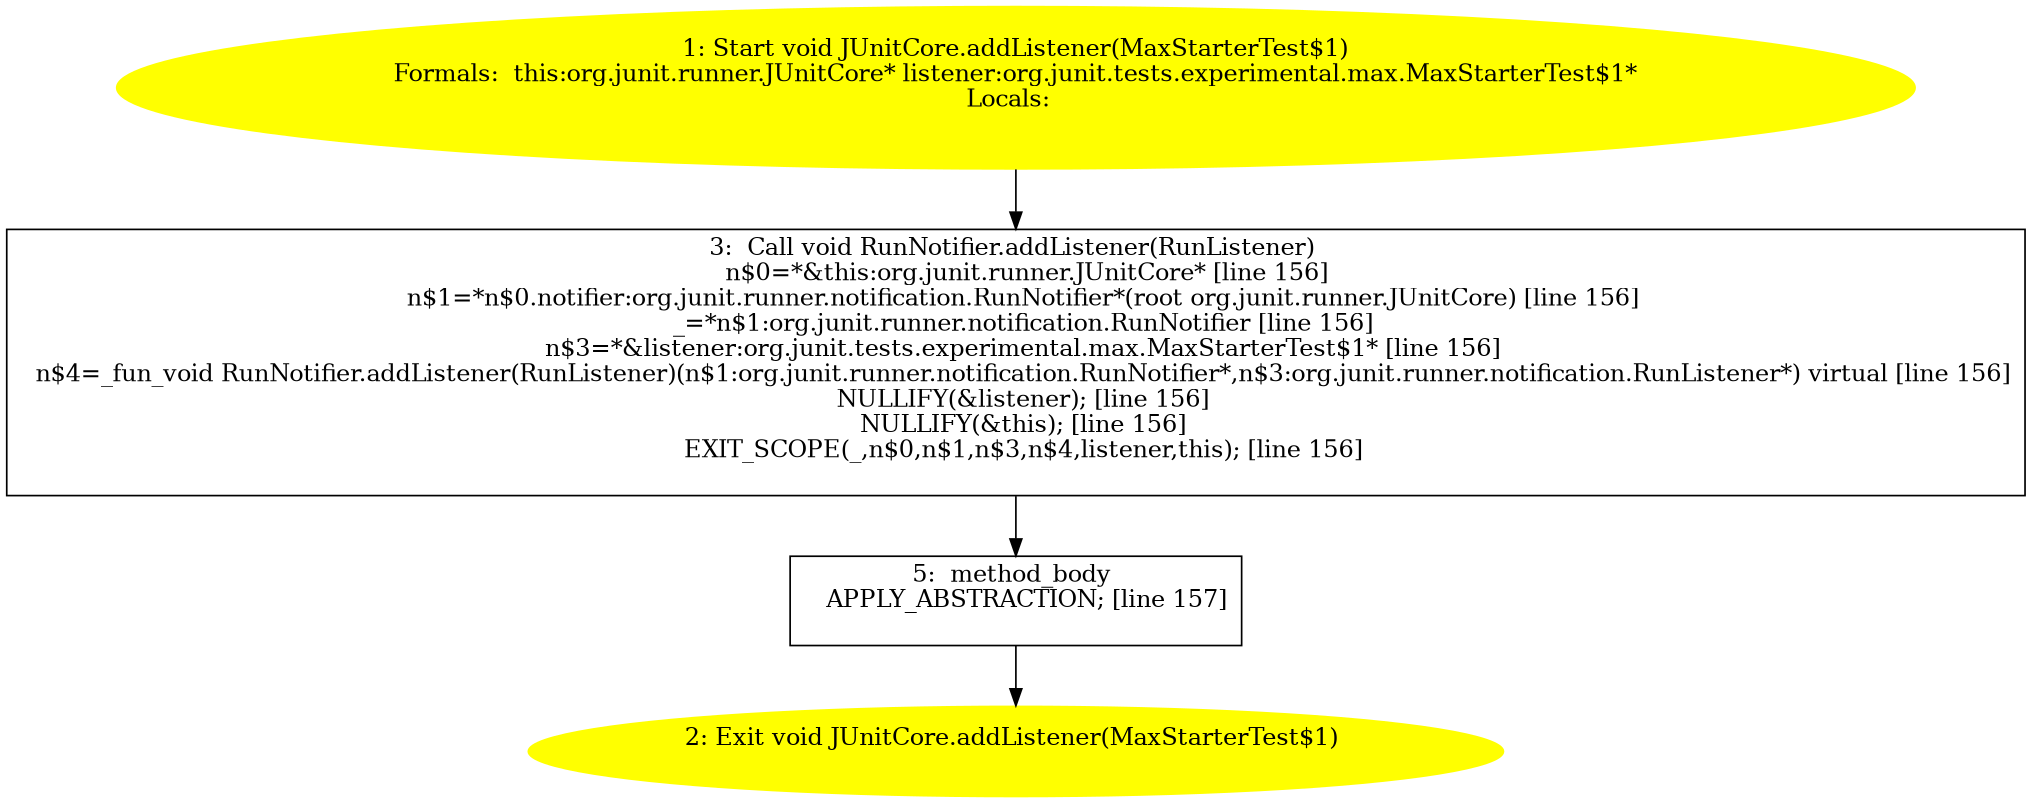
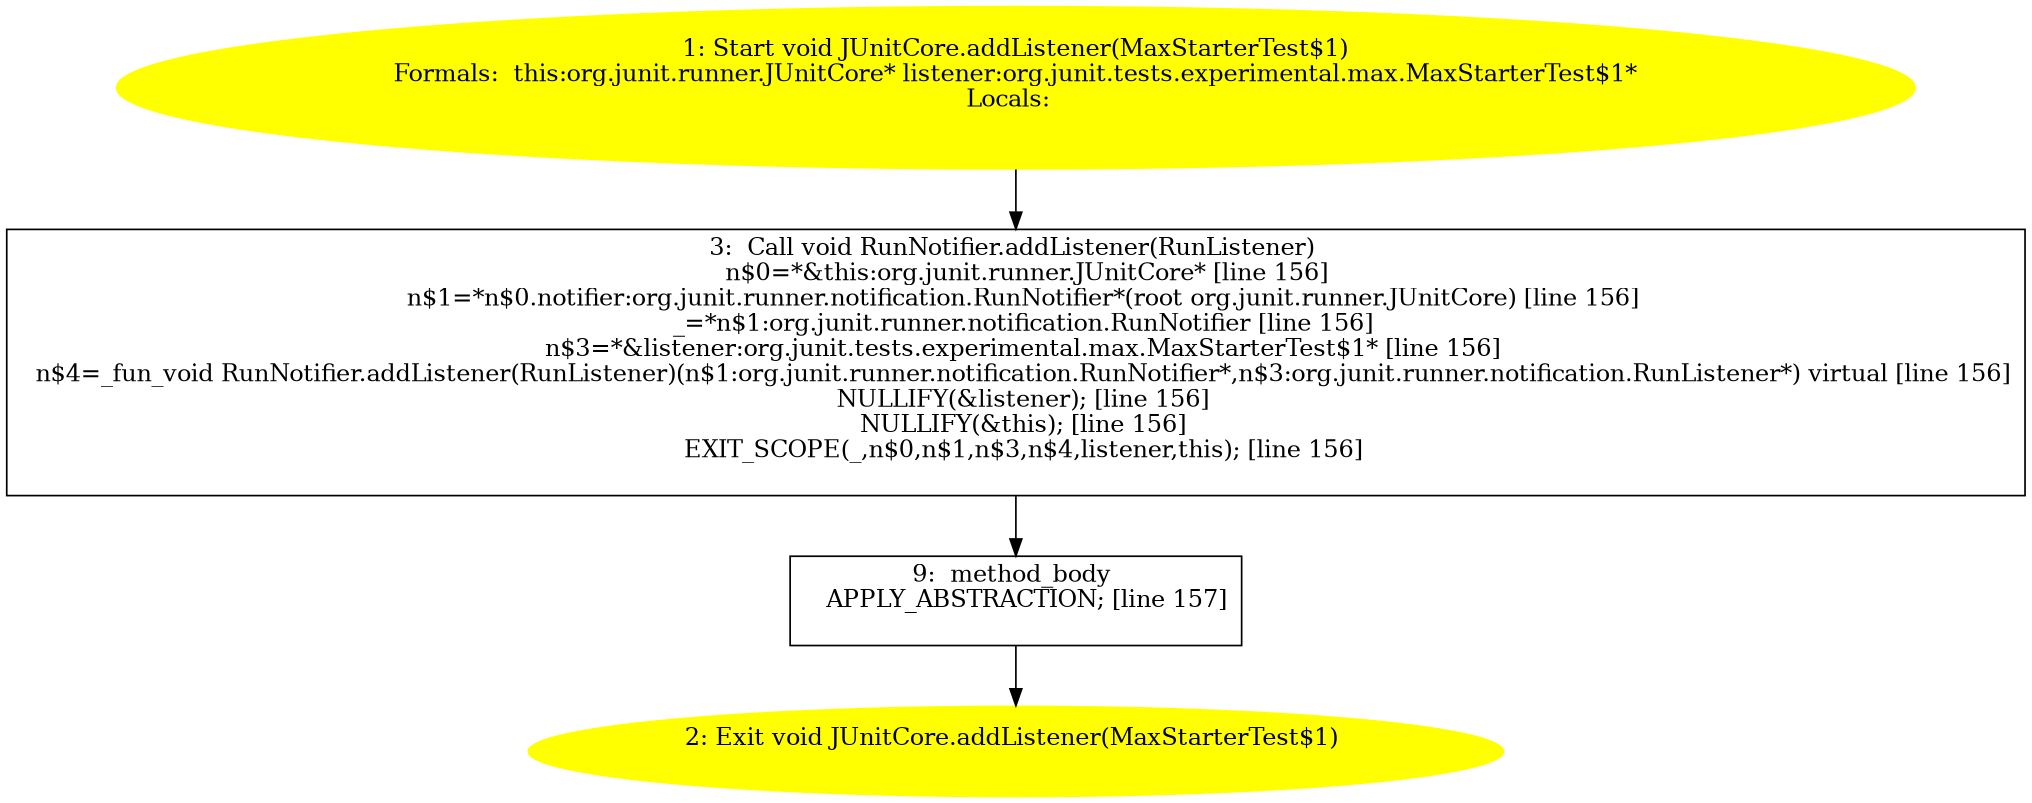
node "5:  method_body APPLY_ABSTRACTION; [line 157]": label "5:  method_body APPLY_ABSTRACTION; [line 157]" -> "9:  method_body APPLY_ABSTRACTION; [line 157]"
